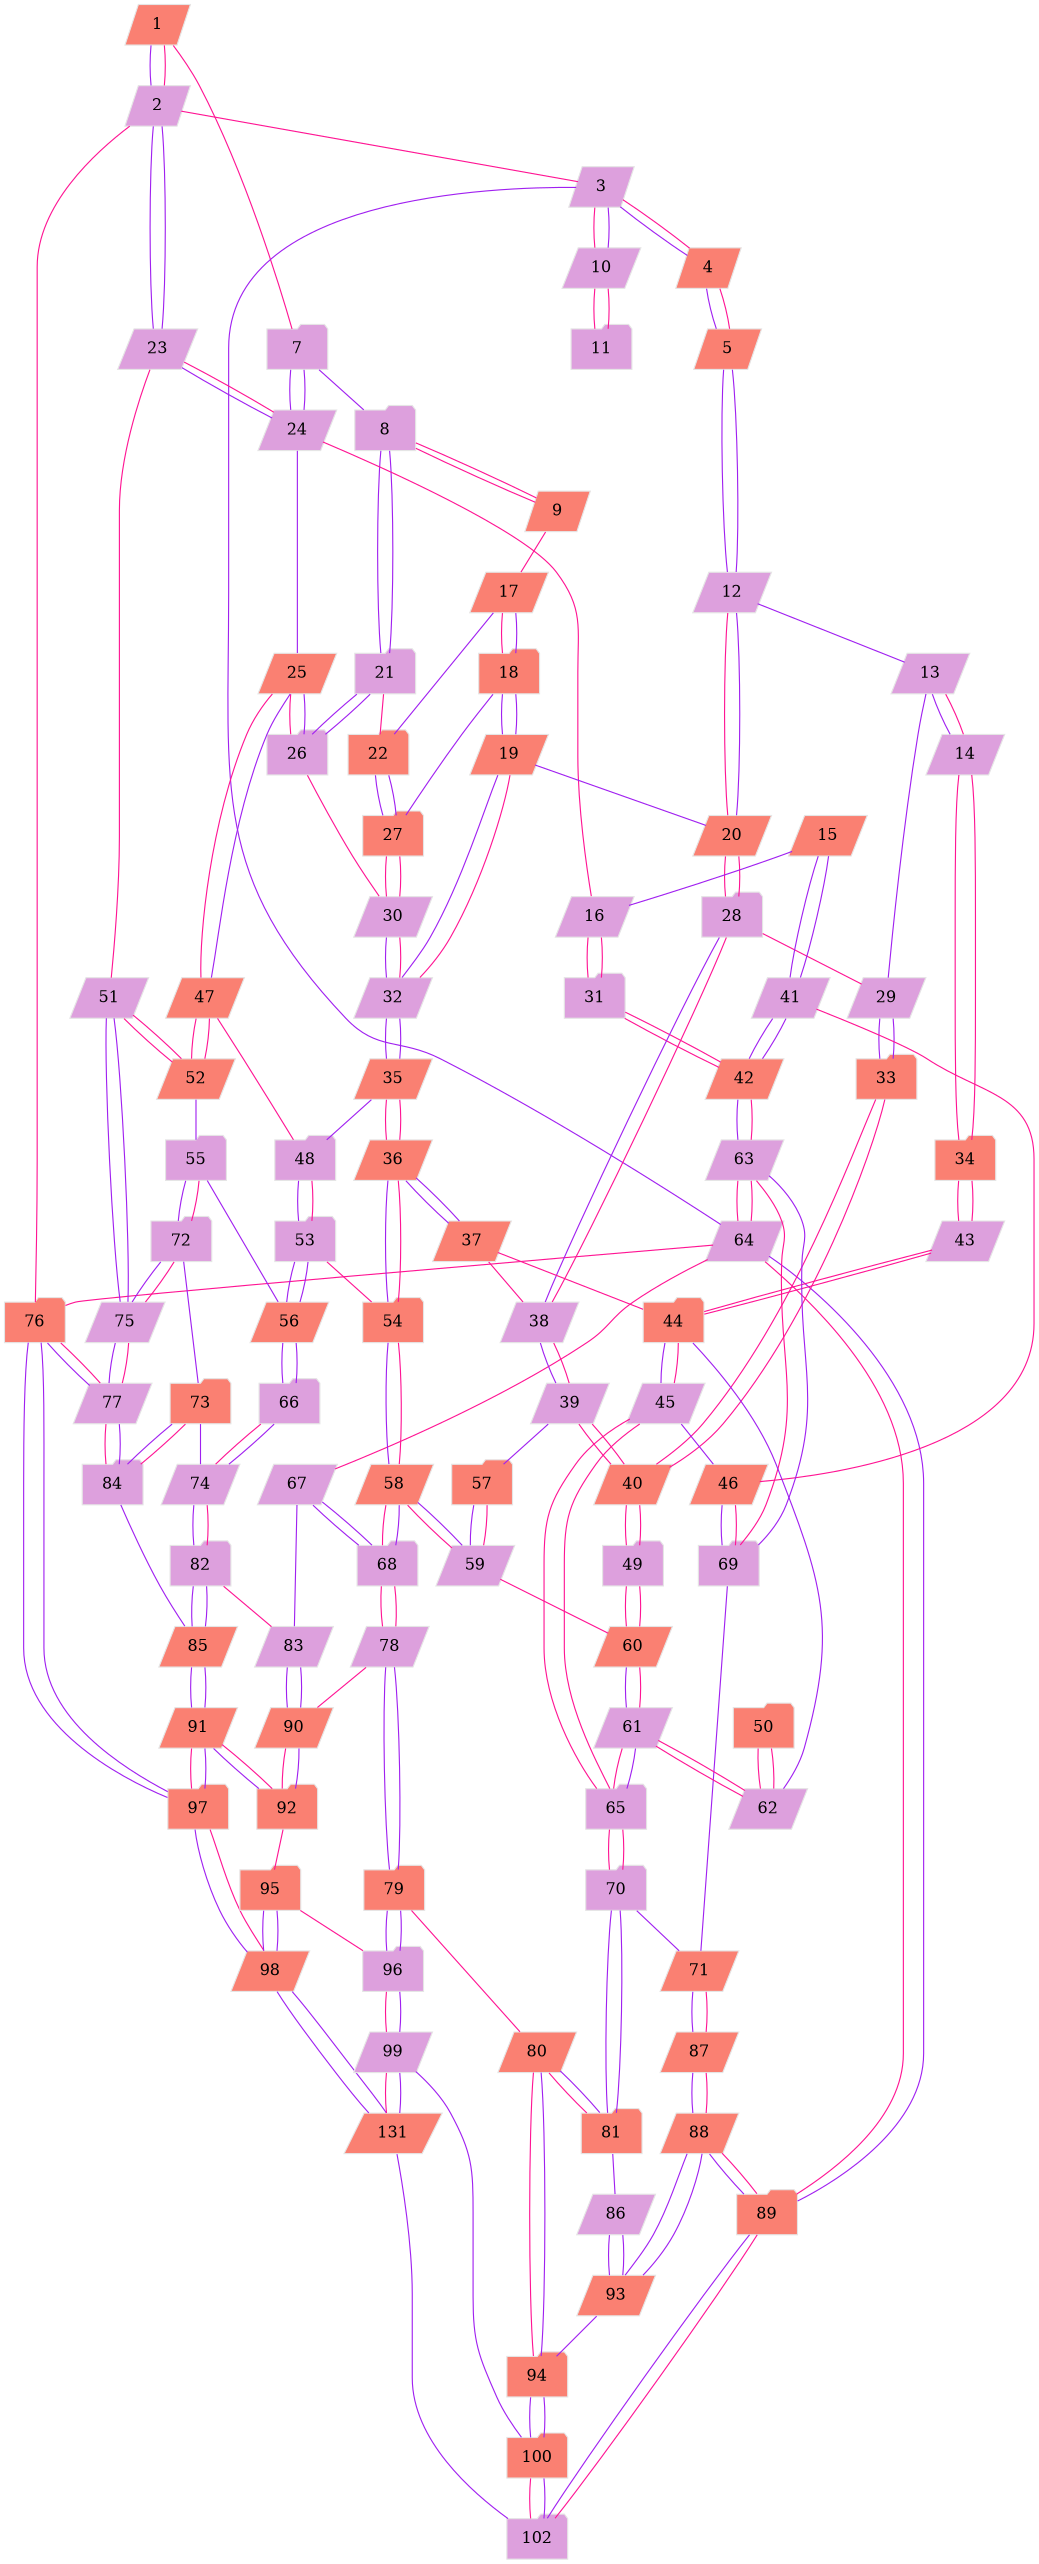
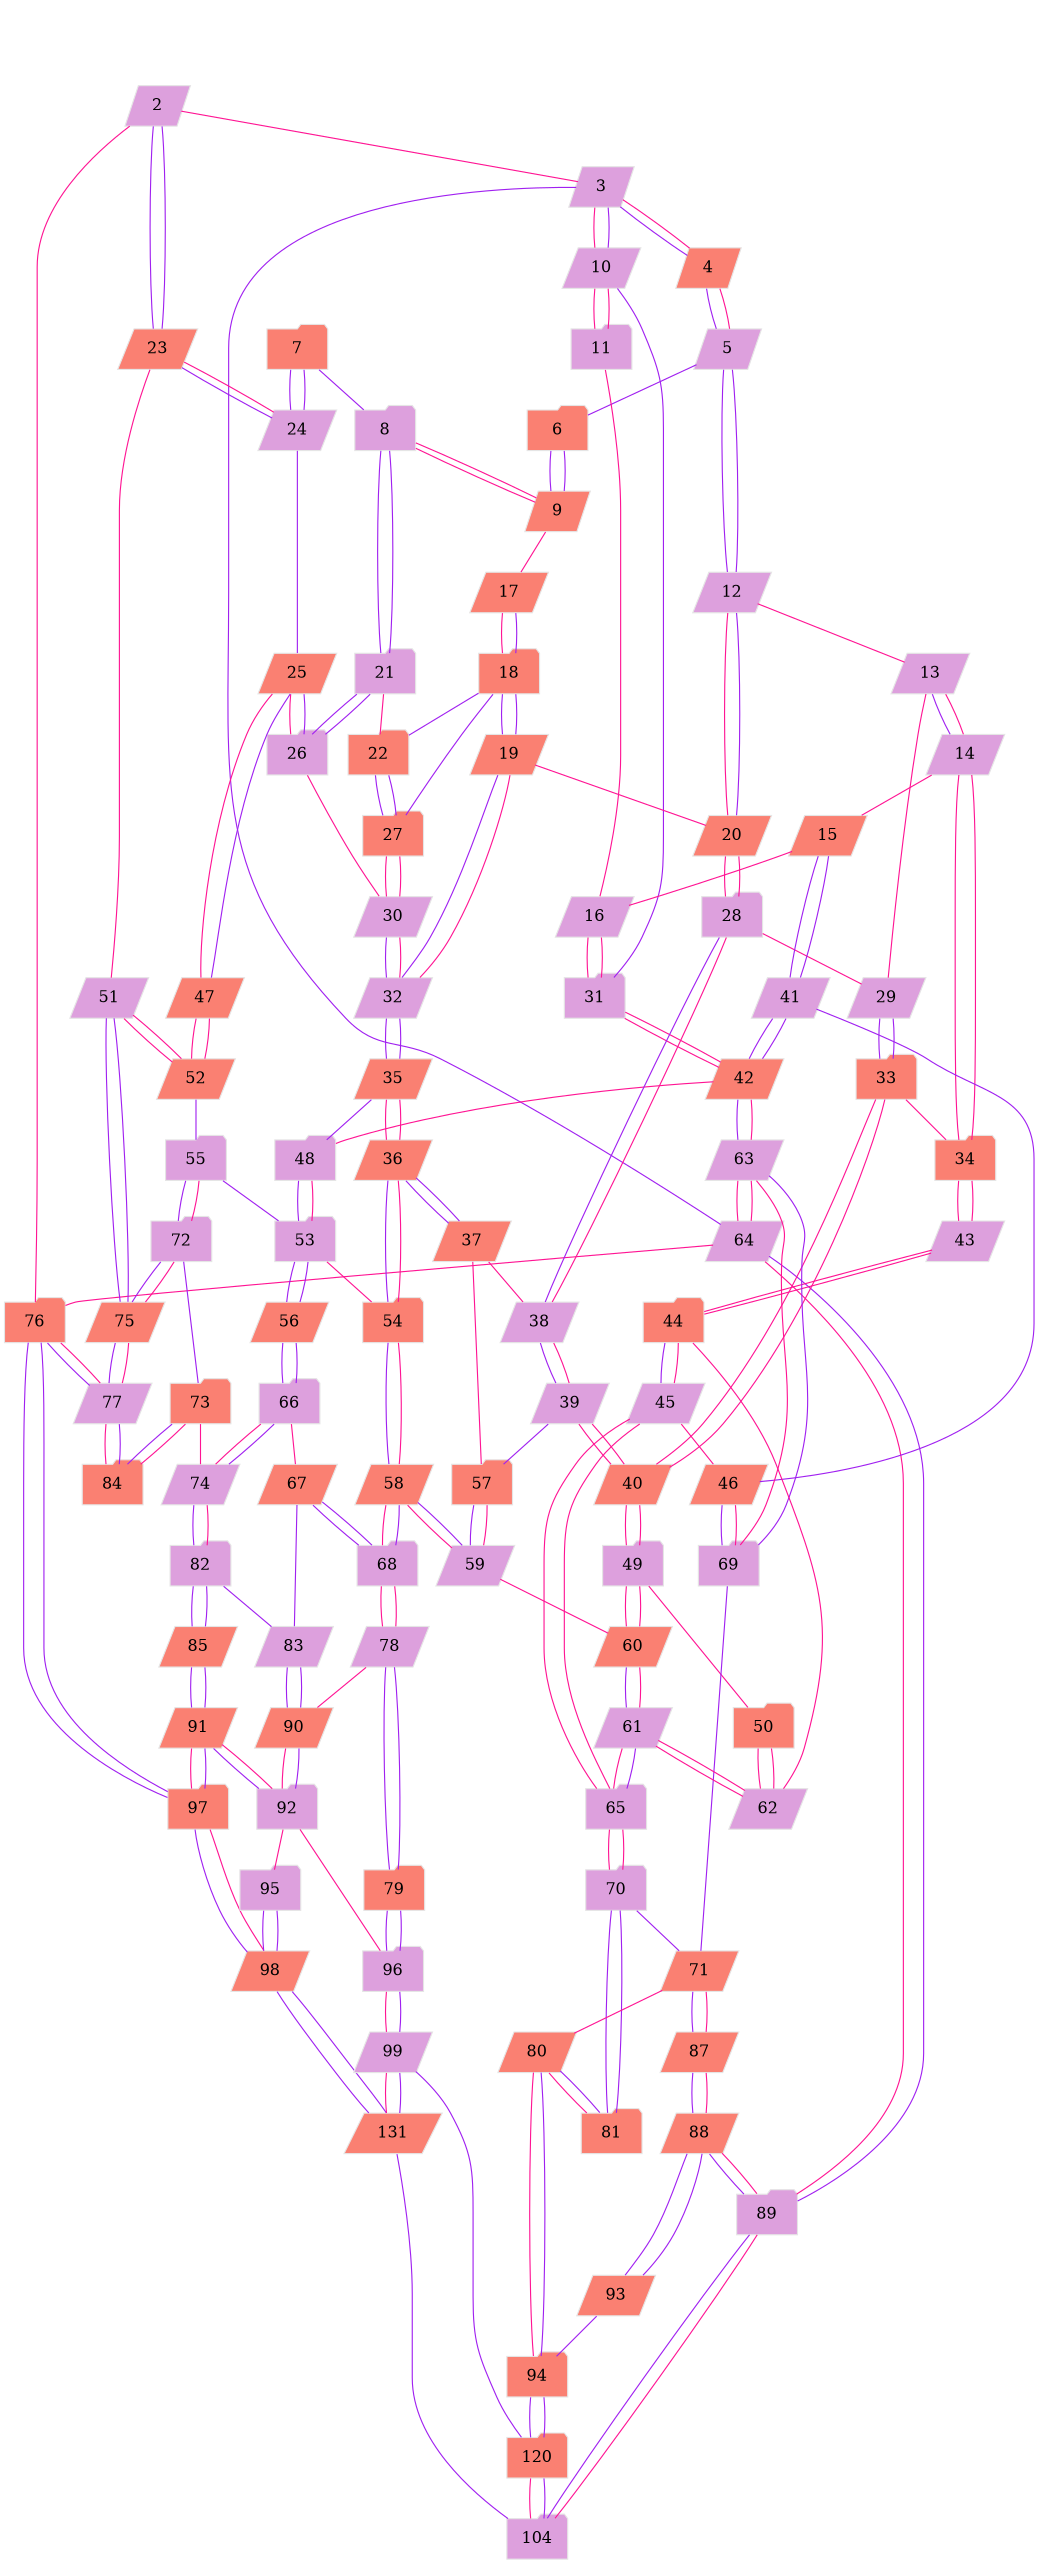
node "1": removed
node "23": fillcolor plum -> salmon
node "7": fillcolor plum -> salmon
node "5": fillcolor salmon -> plum
node "6": added
edge "24" -- "16": now "11" -- "16"
edge "12" -- "13": color purple -> deeppink
edge "10" -- "31": added
edge "17" -- "22": now "18" -- "22"
edge "19" -- "20": color purple -> deeppink
edge "14" -- "15": added
edge "13" -- "29": color purple -> deeppink
edge "15" -- "16": color purple -> deeppink
edge "47" -- "48": now "42" -- "48"
edge "33" -- "34": added
edge "55" -- "56": now "55" -- "53"
edge "41" -- "46": color deeppink -> purple
edge "37" -- "44": now "37" -- "57"
node "75": fillcolor plum -> salmon
edge "64" -- "67": now "66" -- "67"
edge "73" -- "74": color purple -> deeppink
edge "45" -- "46": color purple -> deeppink
node "84": fillcolor plum -> salmon
node "67": fillcolor plum -> salmon
edge "44" -- "62": color purple -> deeppink
edge "84" -- "85": removed
edge "82" -- "83": color deeppink -> purple
edge "49" -- "50": added
node "92": fillcolor salmon -> plum
node "95": fillcolor salmon -> plum
edge "95" -- "96": now "92" -- "96"
edge "79" -- "80": now "71" -- "80"
node "86": removed
node "89": fillcolor salmon -> plum
node "100": label "100" -> "120"
node "102": label "102" -> "104"
